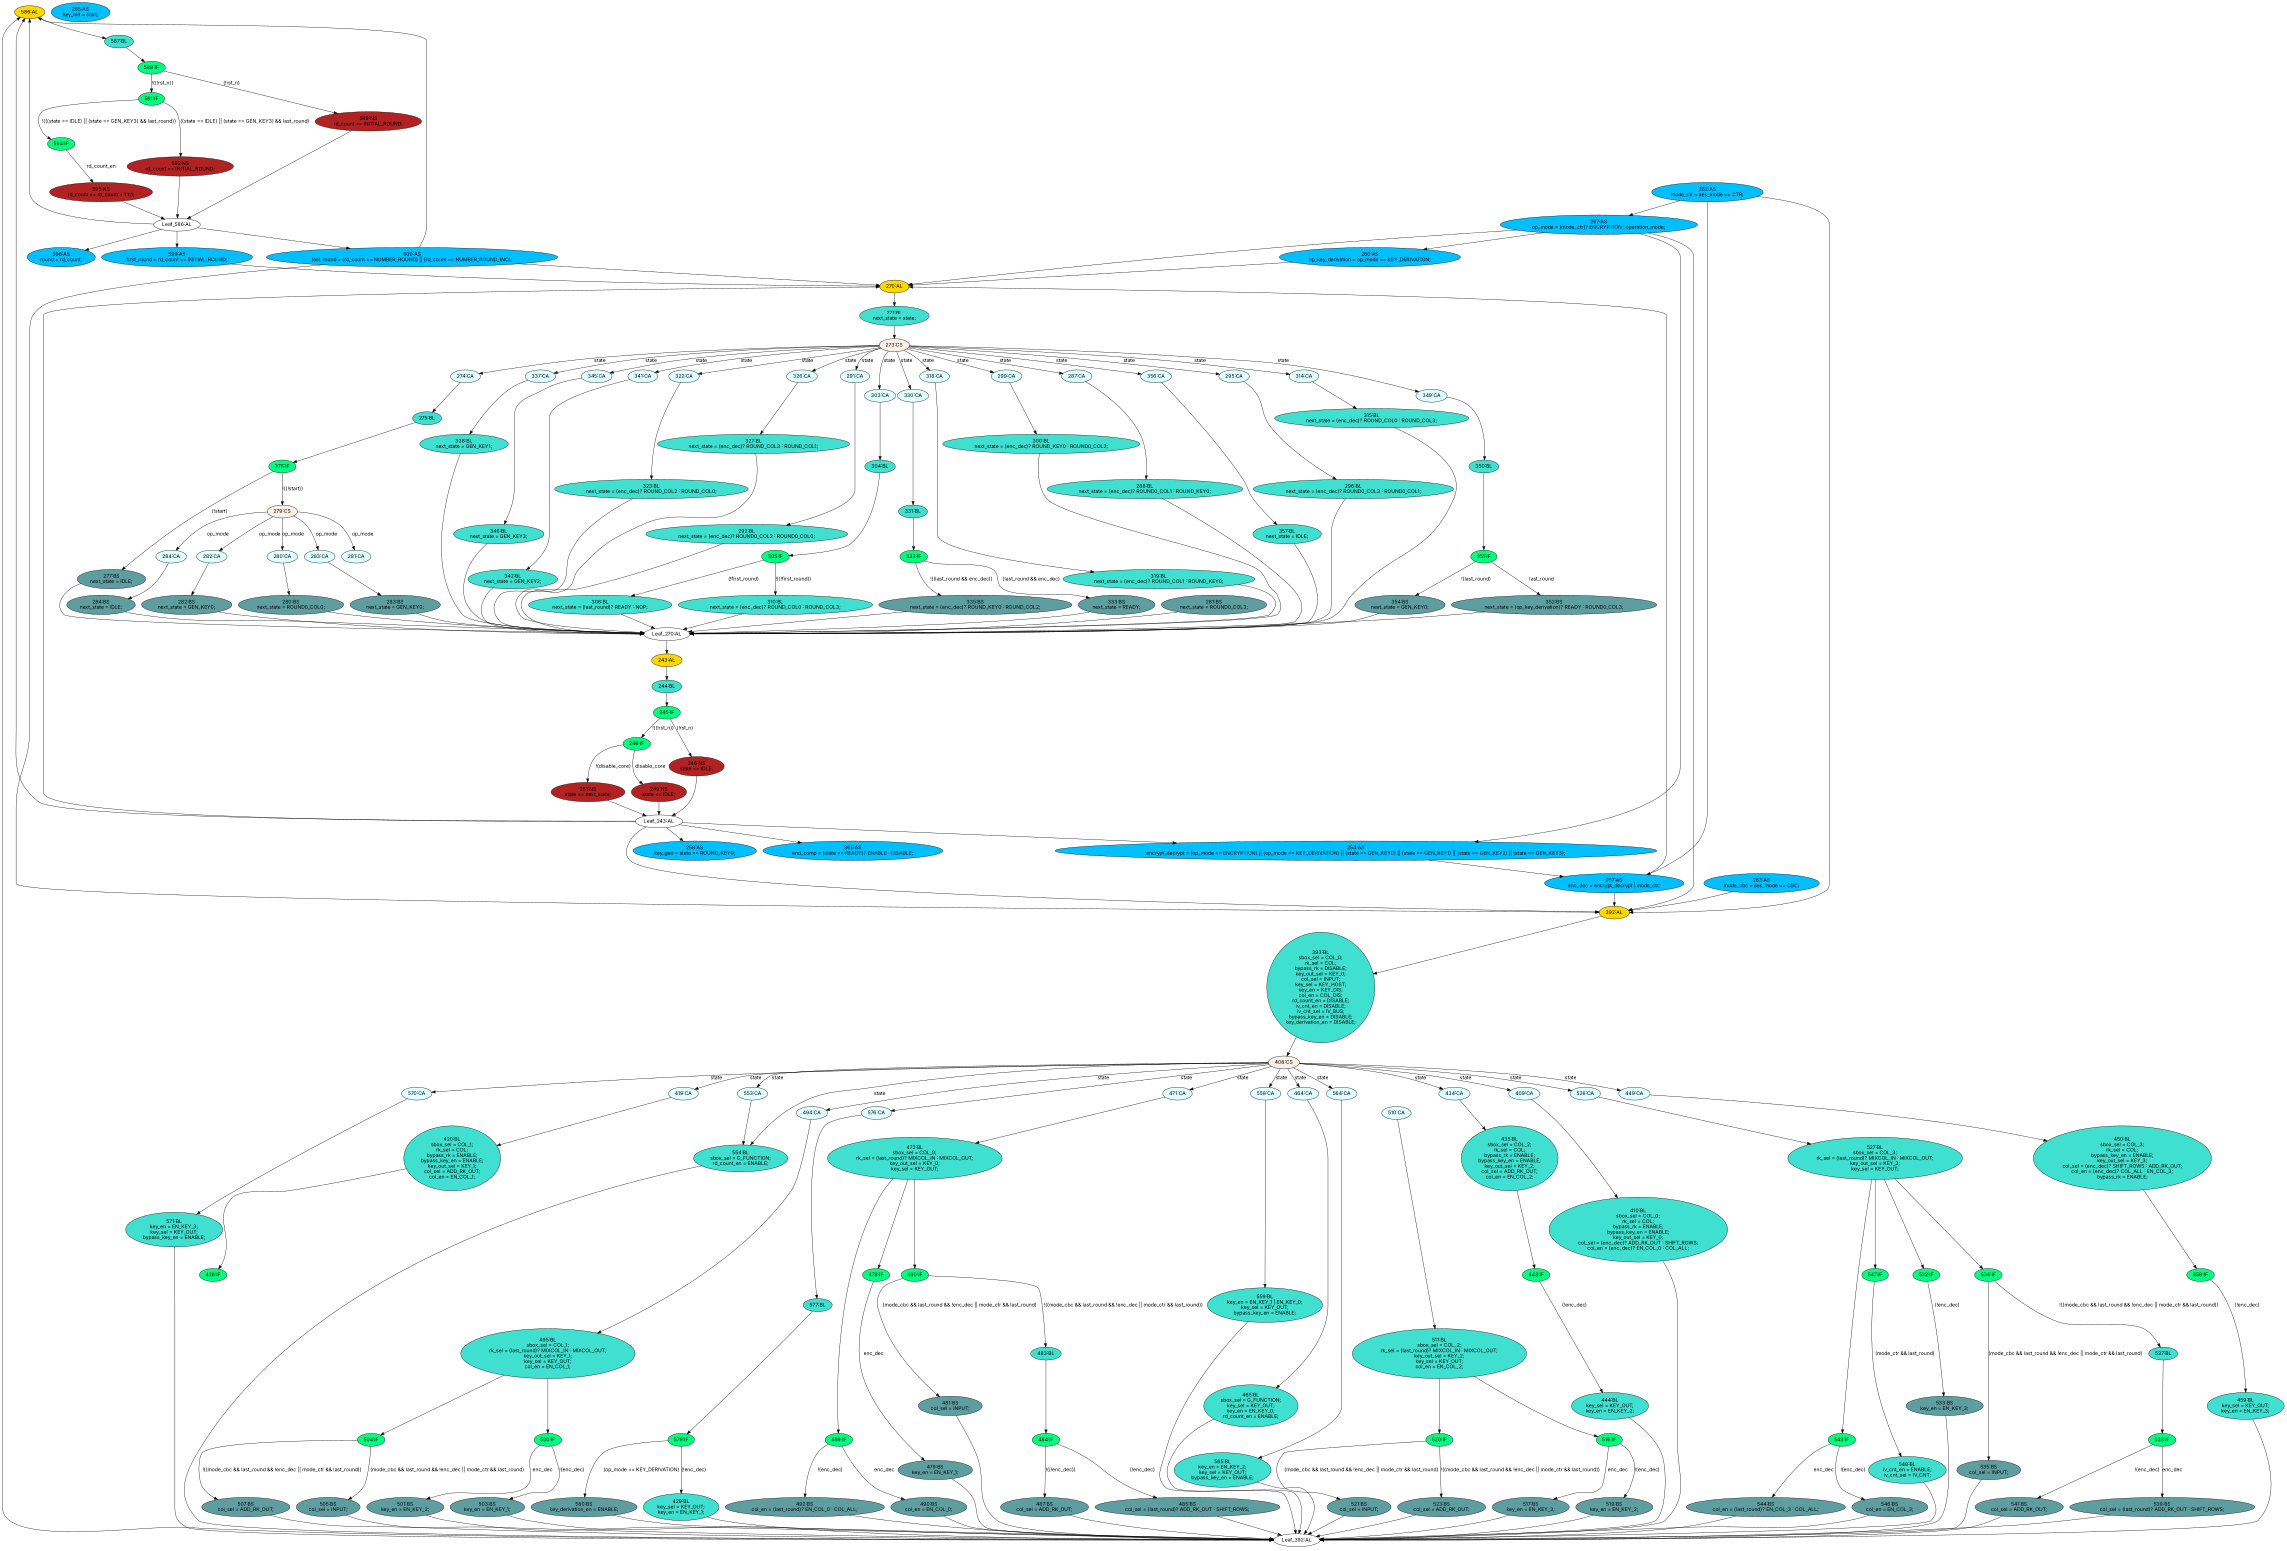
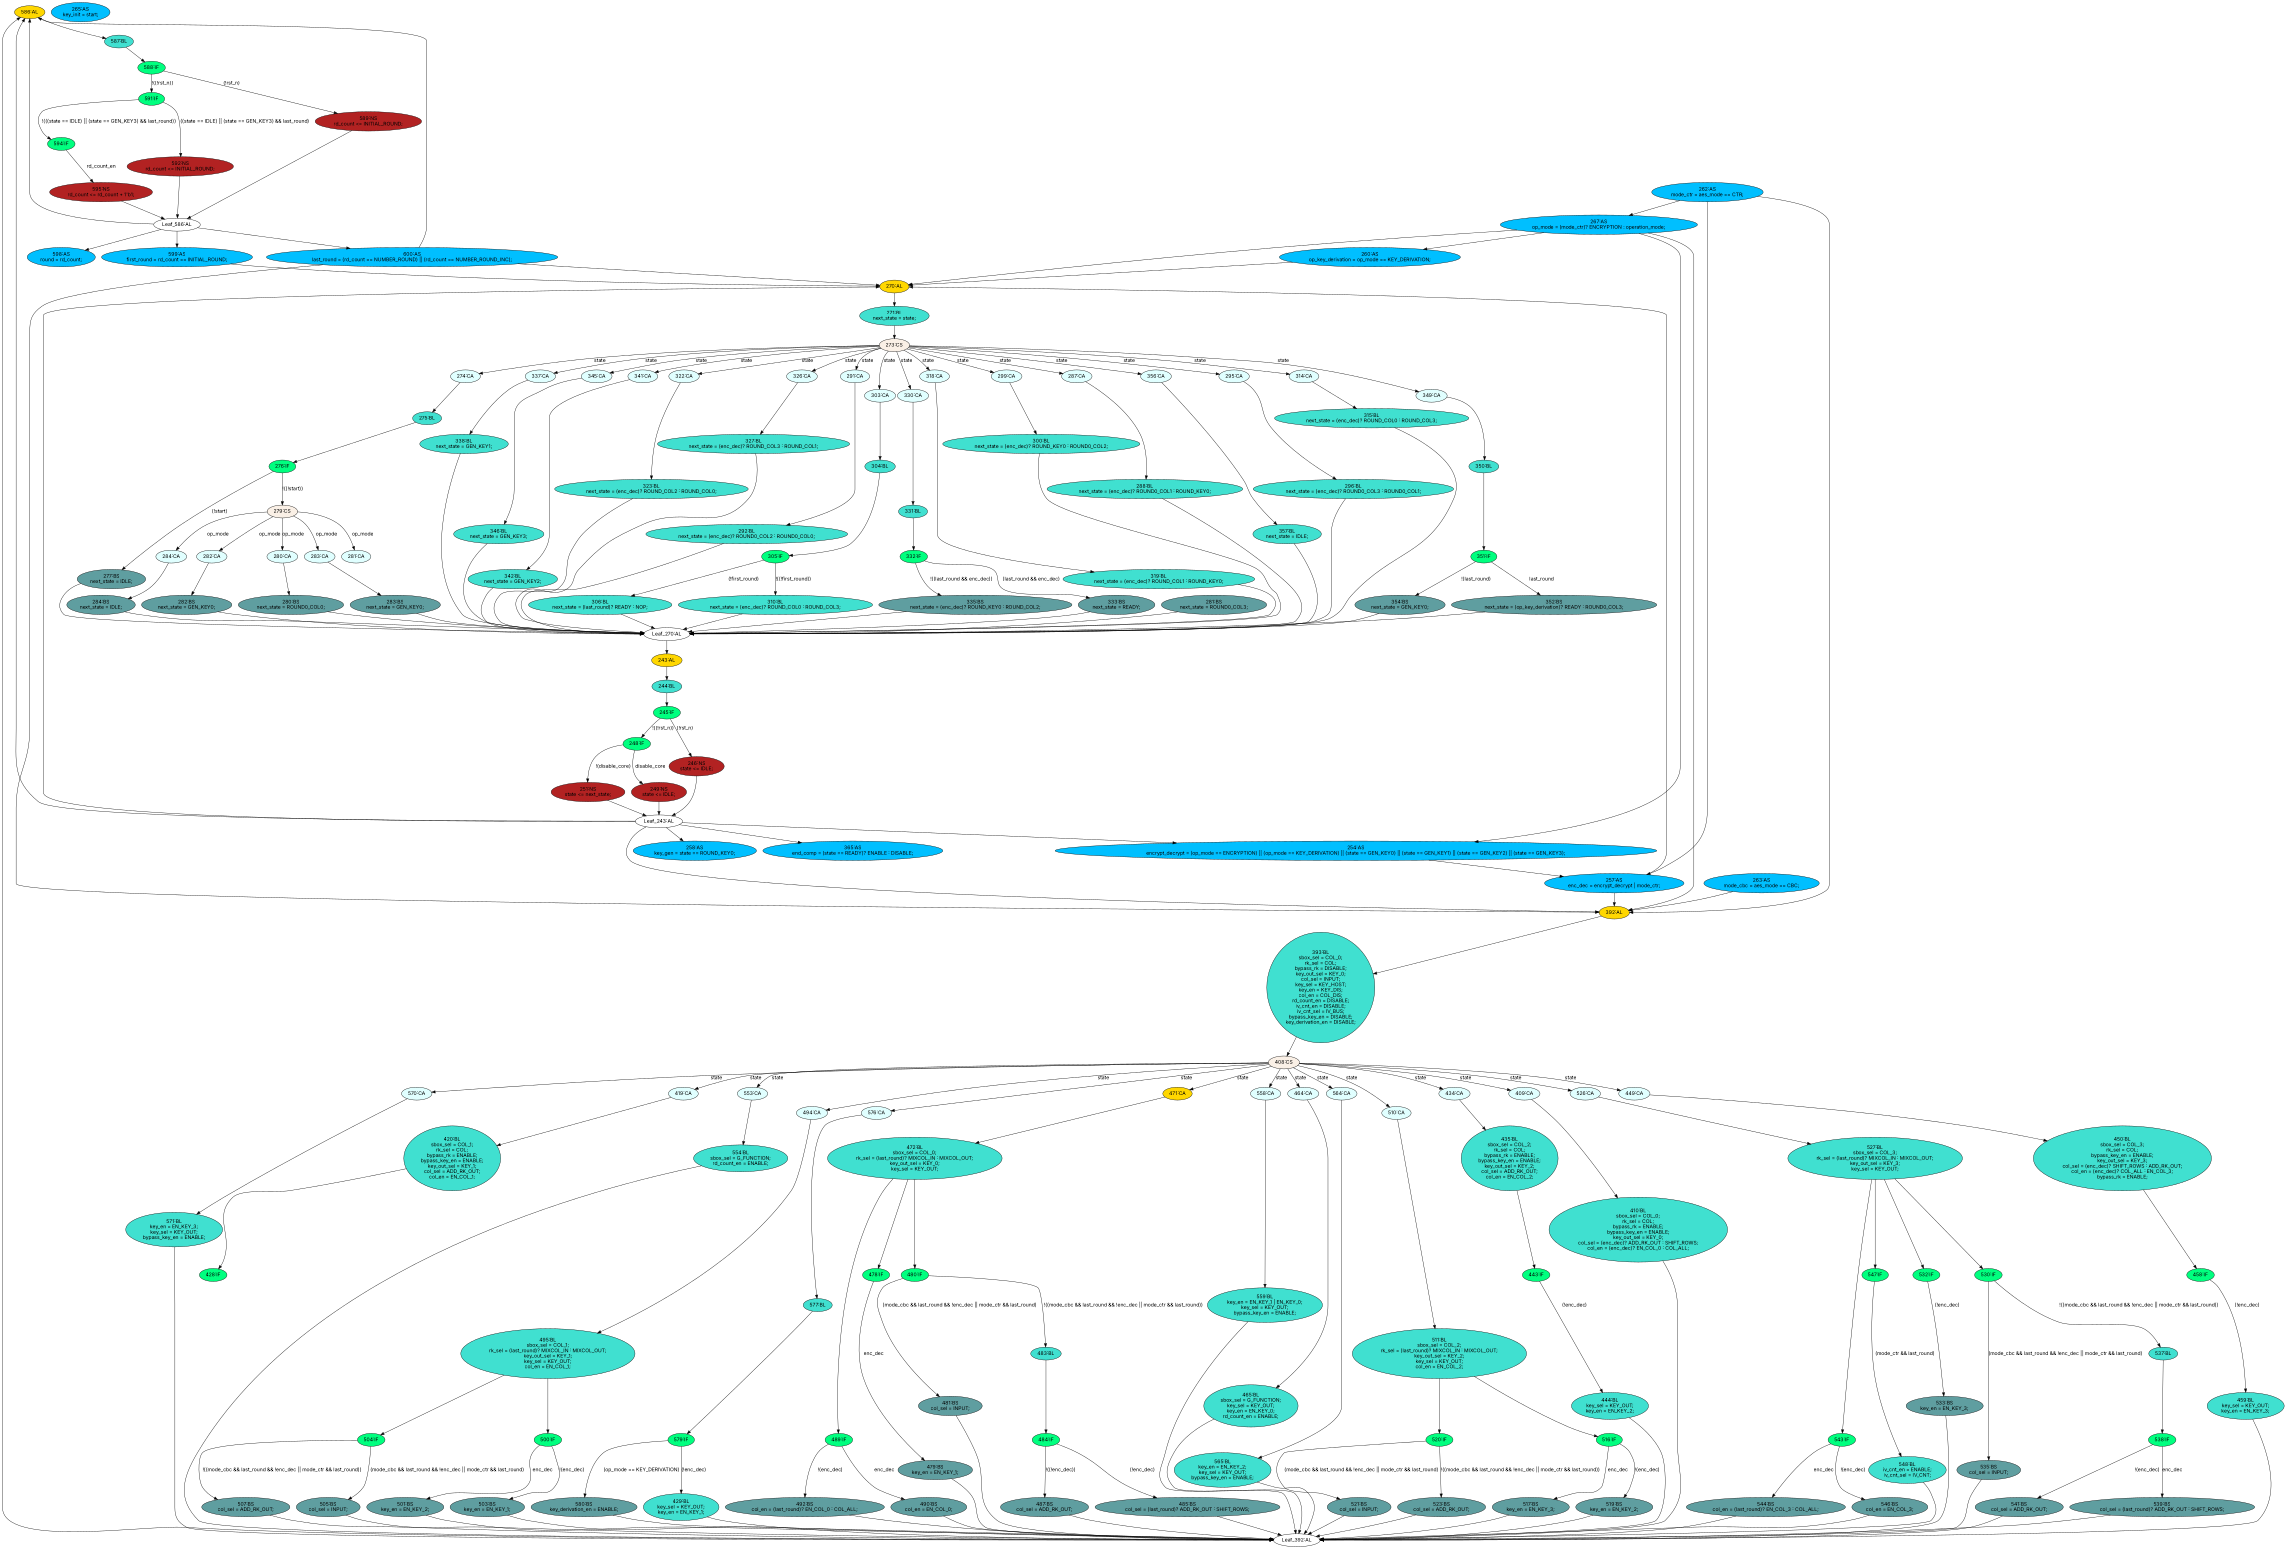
node "376:IF": label "376:IF" -> "276:IF"
edge "408:CS" -> "554:BL sbox_sel = G_FUNCTION; rd_count_en = ENABLE;": now "408:CS" -> "510:CA"
node "471:CA": fillcolor lightcyan -> gold
node "534:IF": label "534:IF" -> "530:IF"
